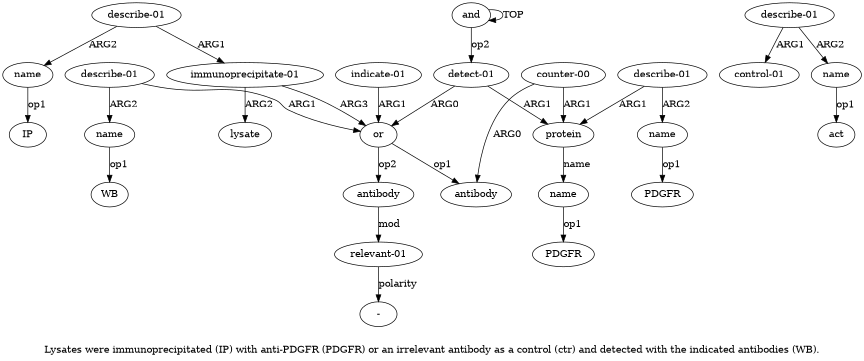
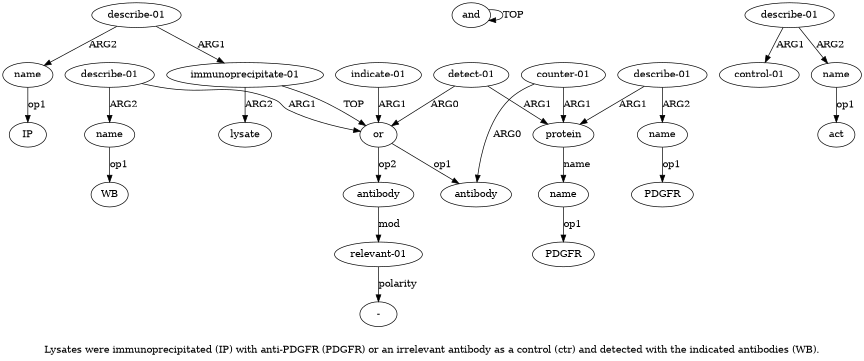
edge "and" -> "detect-01": removed, label "op2"
node "counter-00": label "counter-00" -> "counter-01"
edge "immunoprecipitate-01" -> "or": label "ARG3" -> "TOP"
